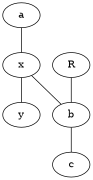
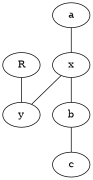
edge "R" -- "b": now "R" -- "y"
